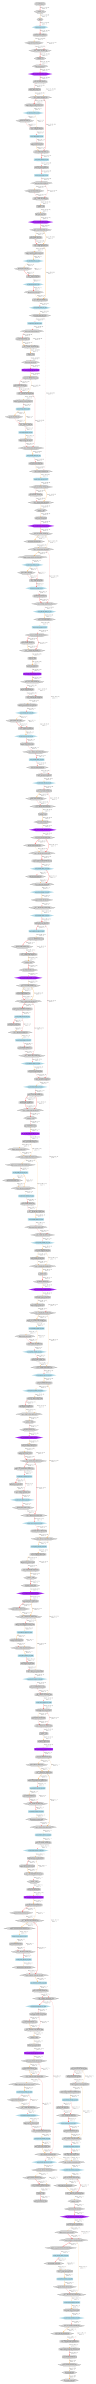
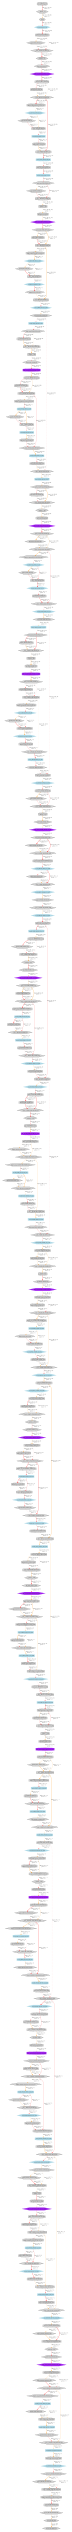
node "__add___IW[112, 112]_OW112_#186": shape hexagon -> cylinder
node "DW_conv2d_IW1152_OW1152_G33_#267": added
